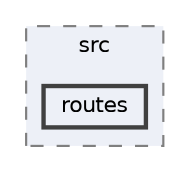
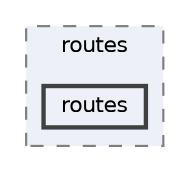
cluster "src": label "src" -> "routes"
